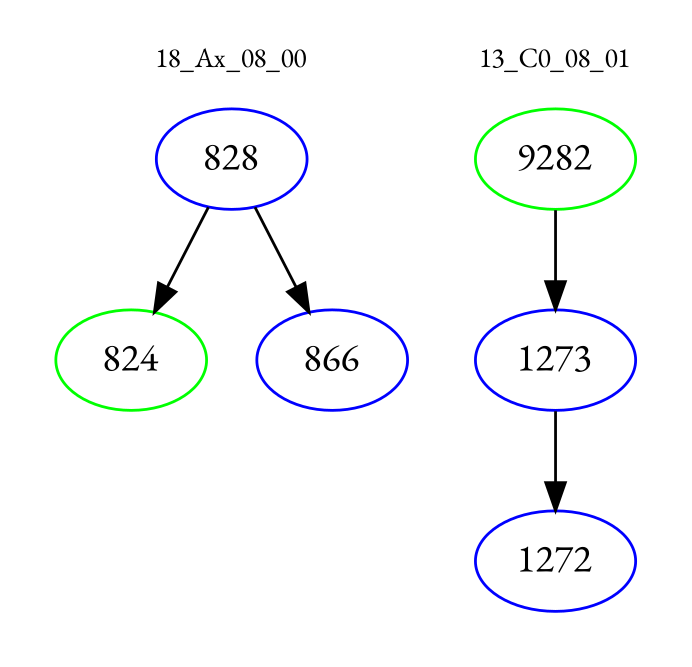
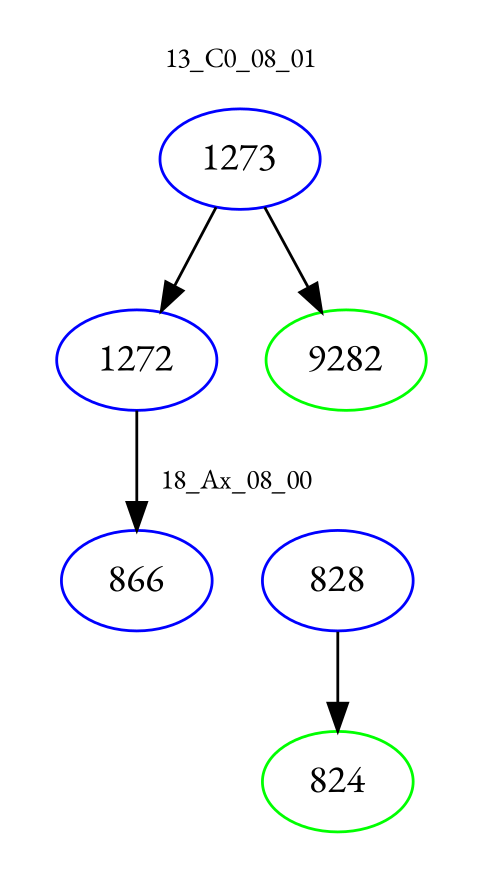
edge "9282" -> "1273": reversed
edge "828" -> "866": now "1272" -> "866"
